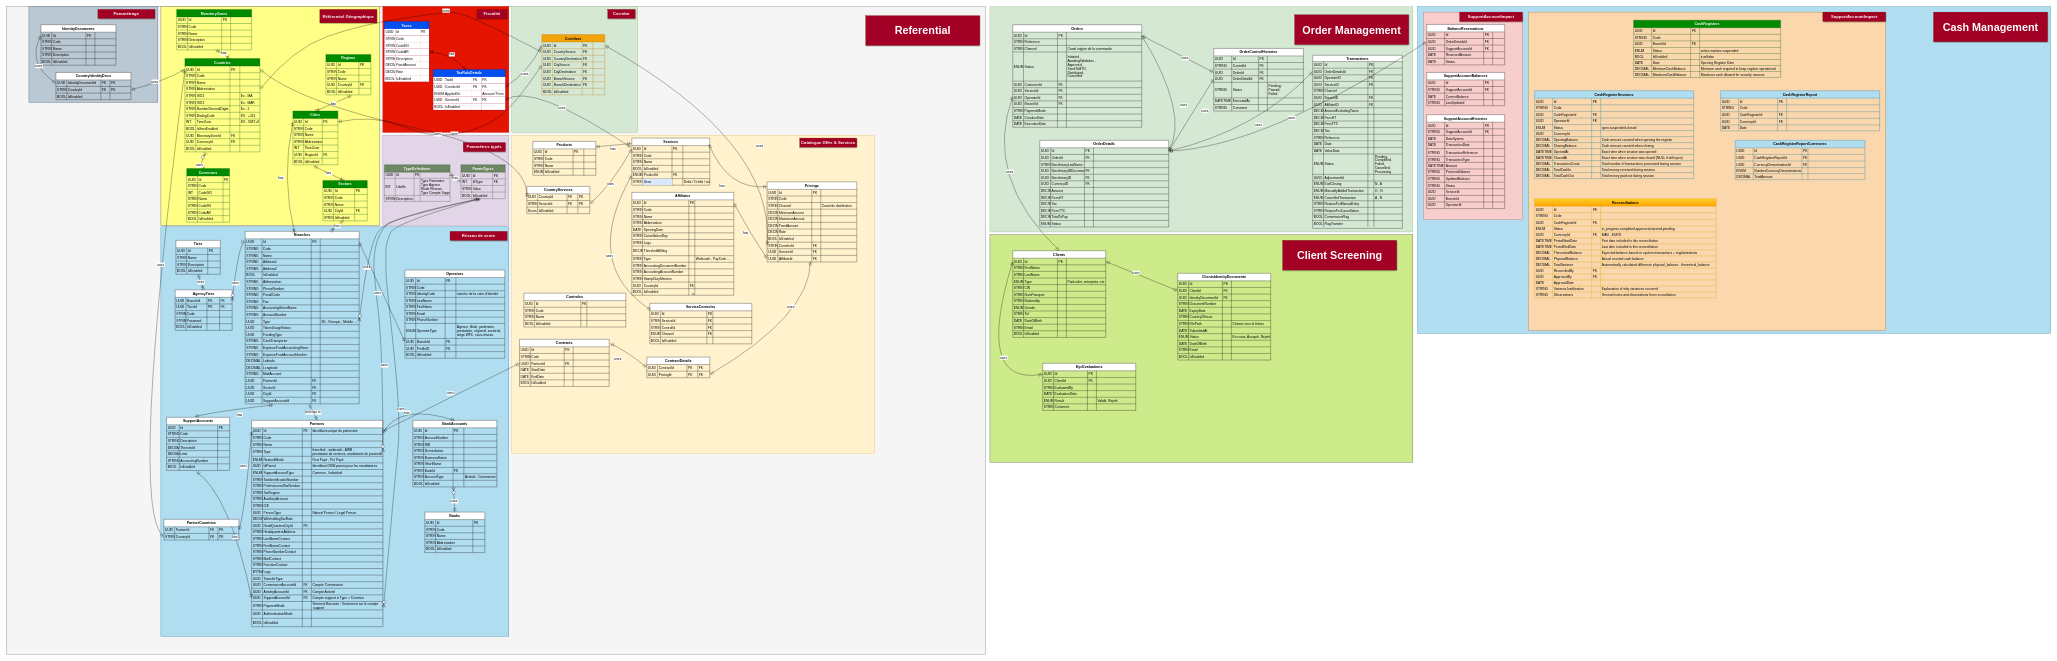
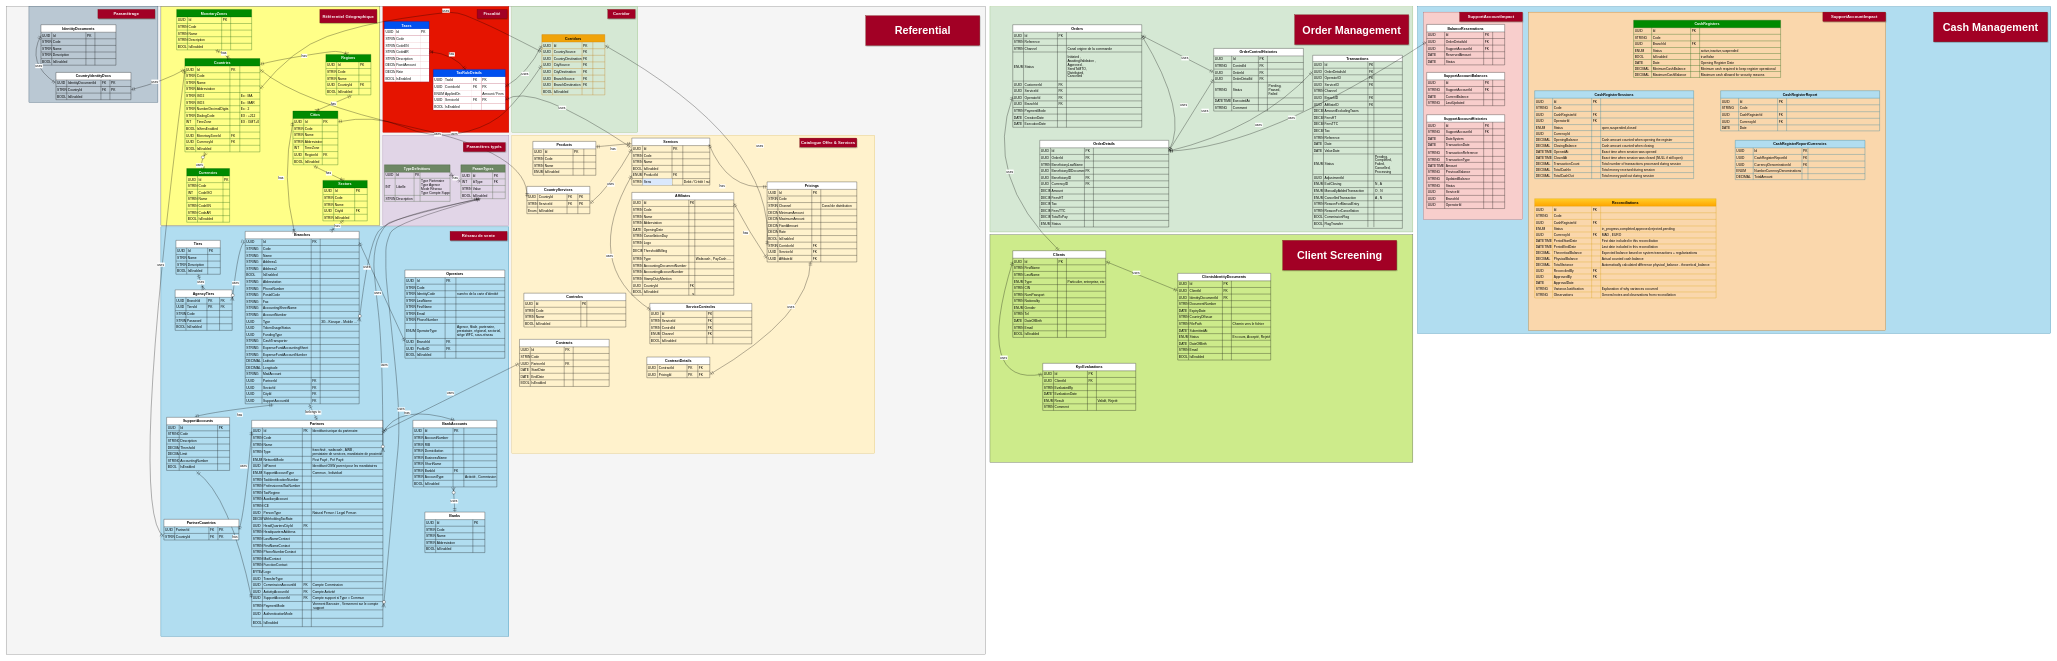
edge "Regions" -- "Countries": added, label "has"
edge "Contracts" -- "ContractDetails": removed, label "uses"
